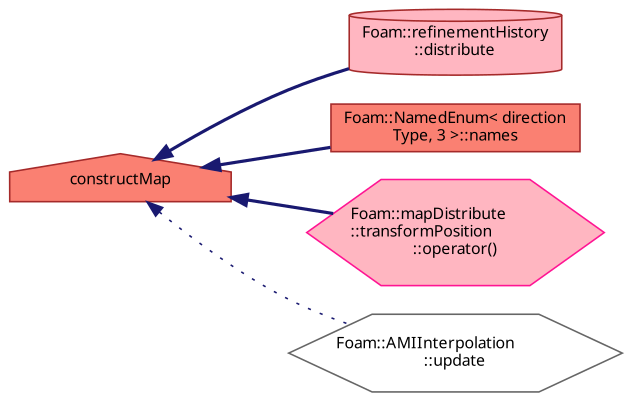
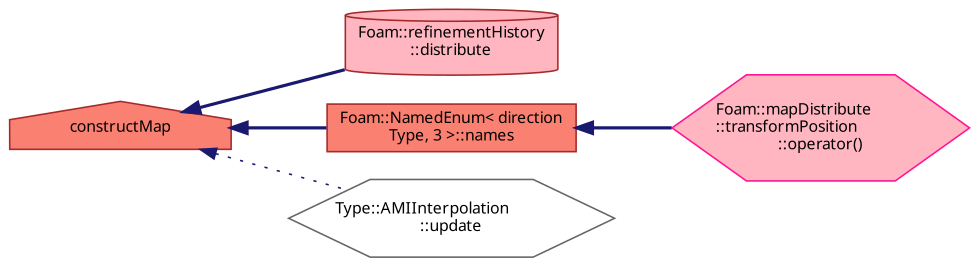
edge "Foam::mapDistribute ::transformPosition ::operator()" -> "constructMap": now "Foam::mapDistribute ::transformPosition ::operator()" -> "Foam::NamedEnum< direction Type, 3 >::names"
node "Foam::AMIInterpolation ::update": label "Foam::AMIInterpolation ::update" -> "Type::AMIInterpolation ::update"
